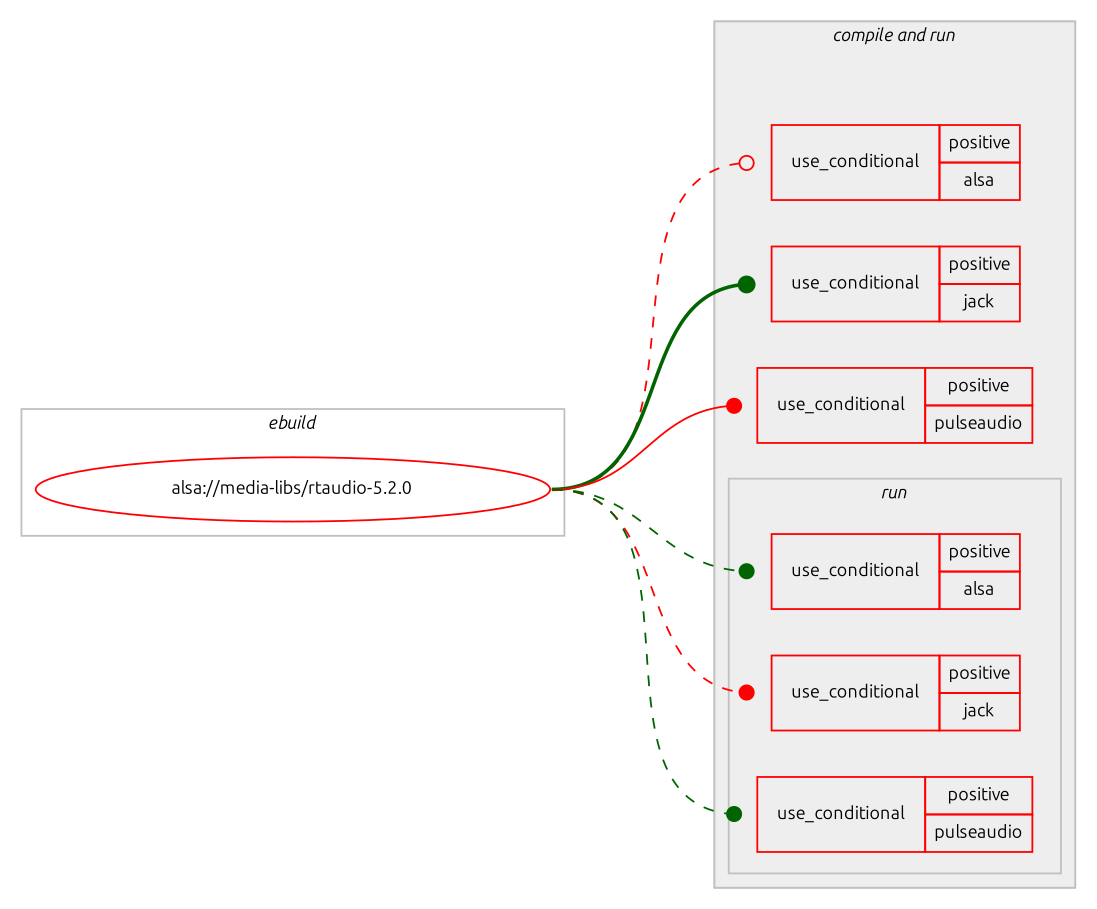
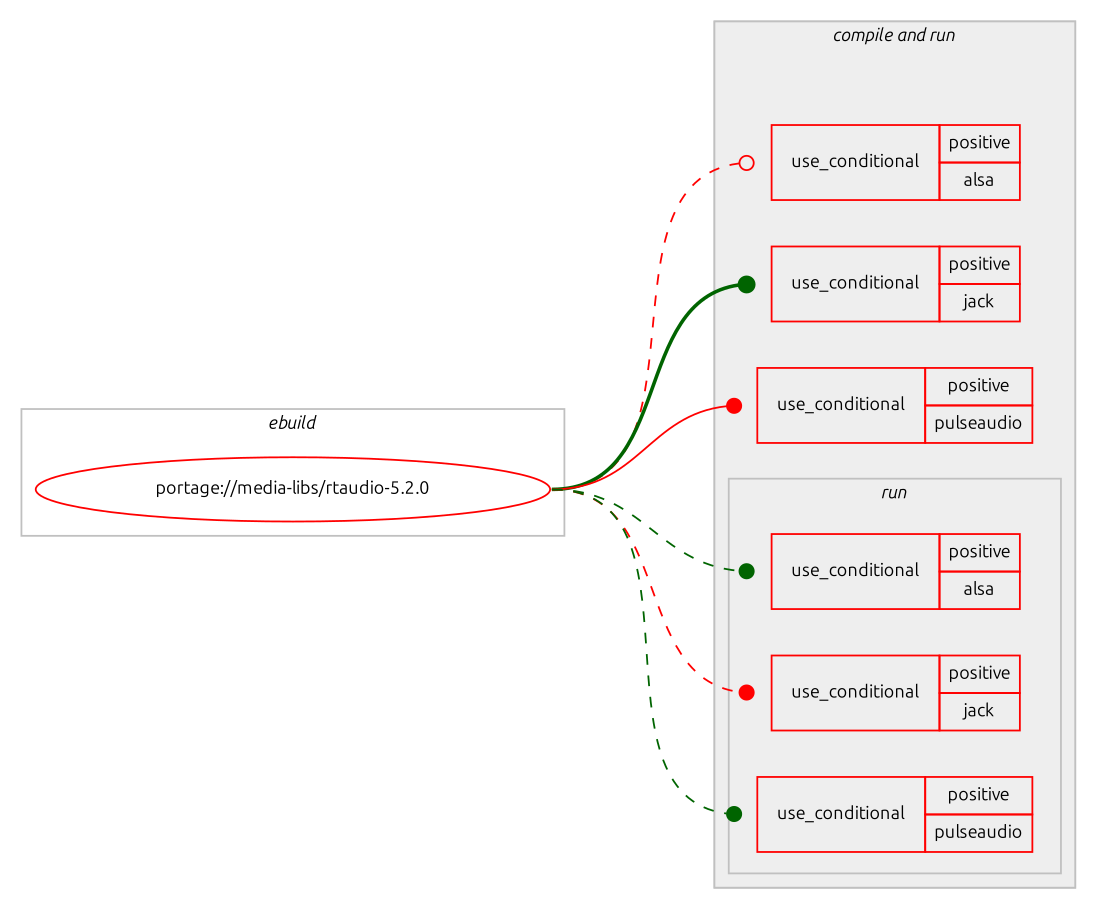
node "alsa://media-libs/rtaudio-5.2.0": label "alsa://media-libs/rtaudio-5.2.0" -> "portage://media-libs/rtaudio-5.2.0"
